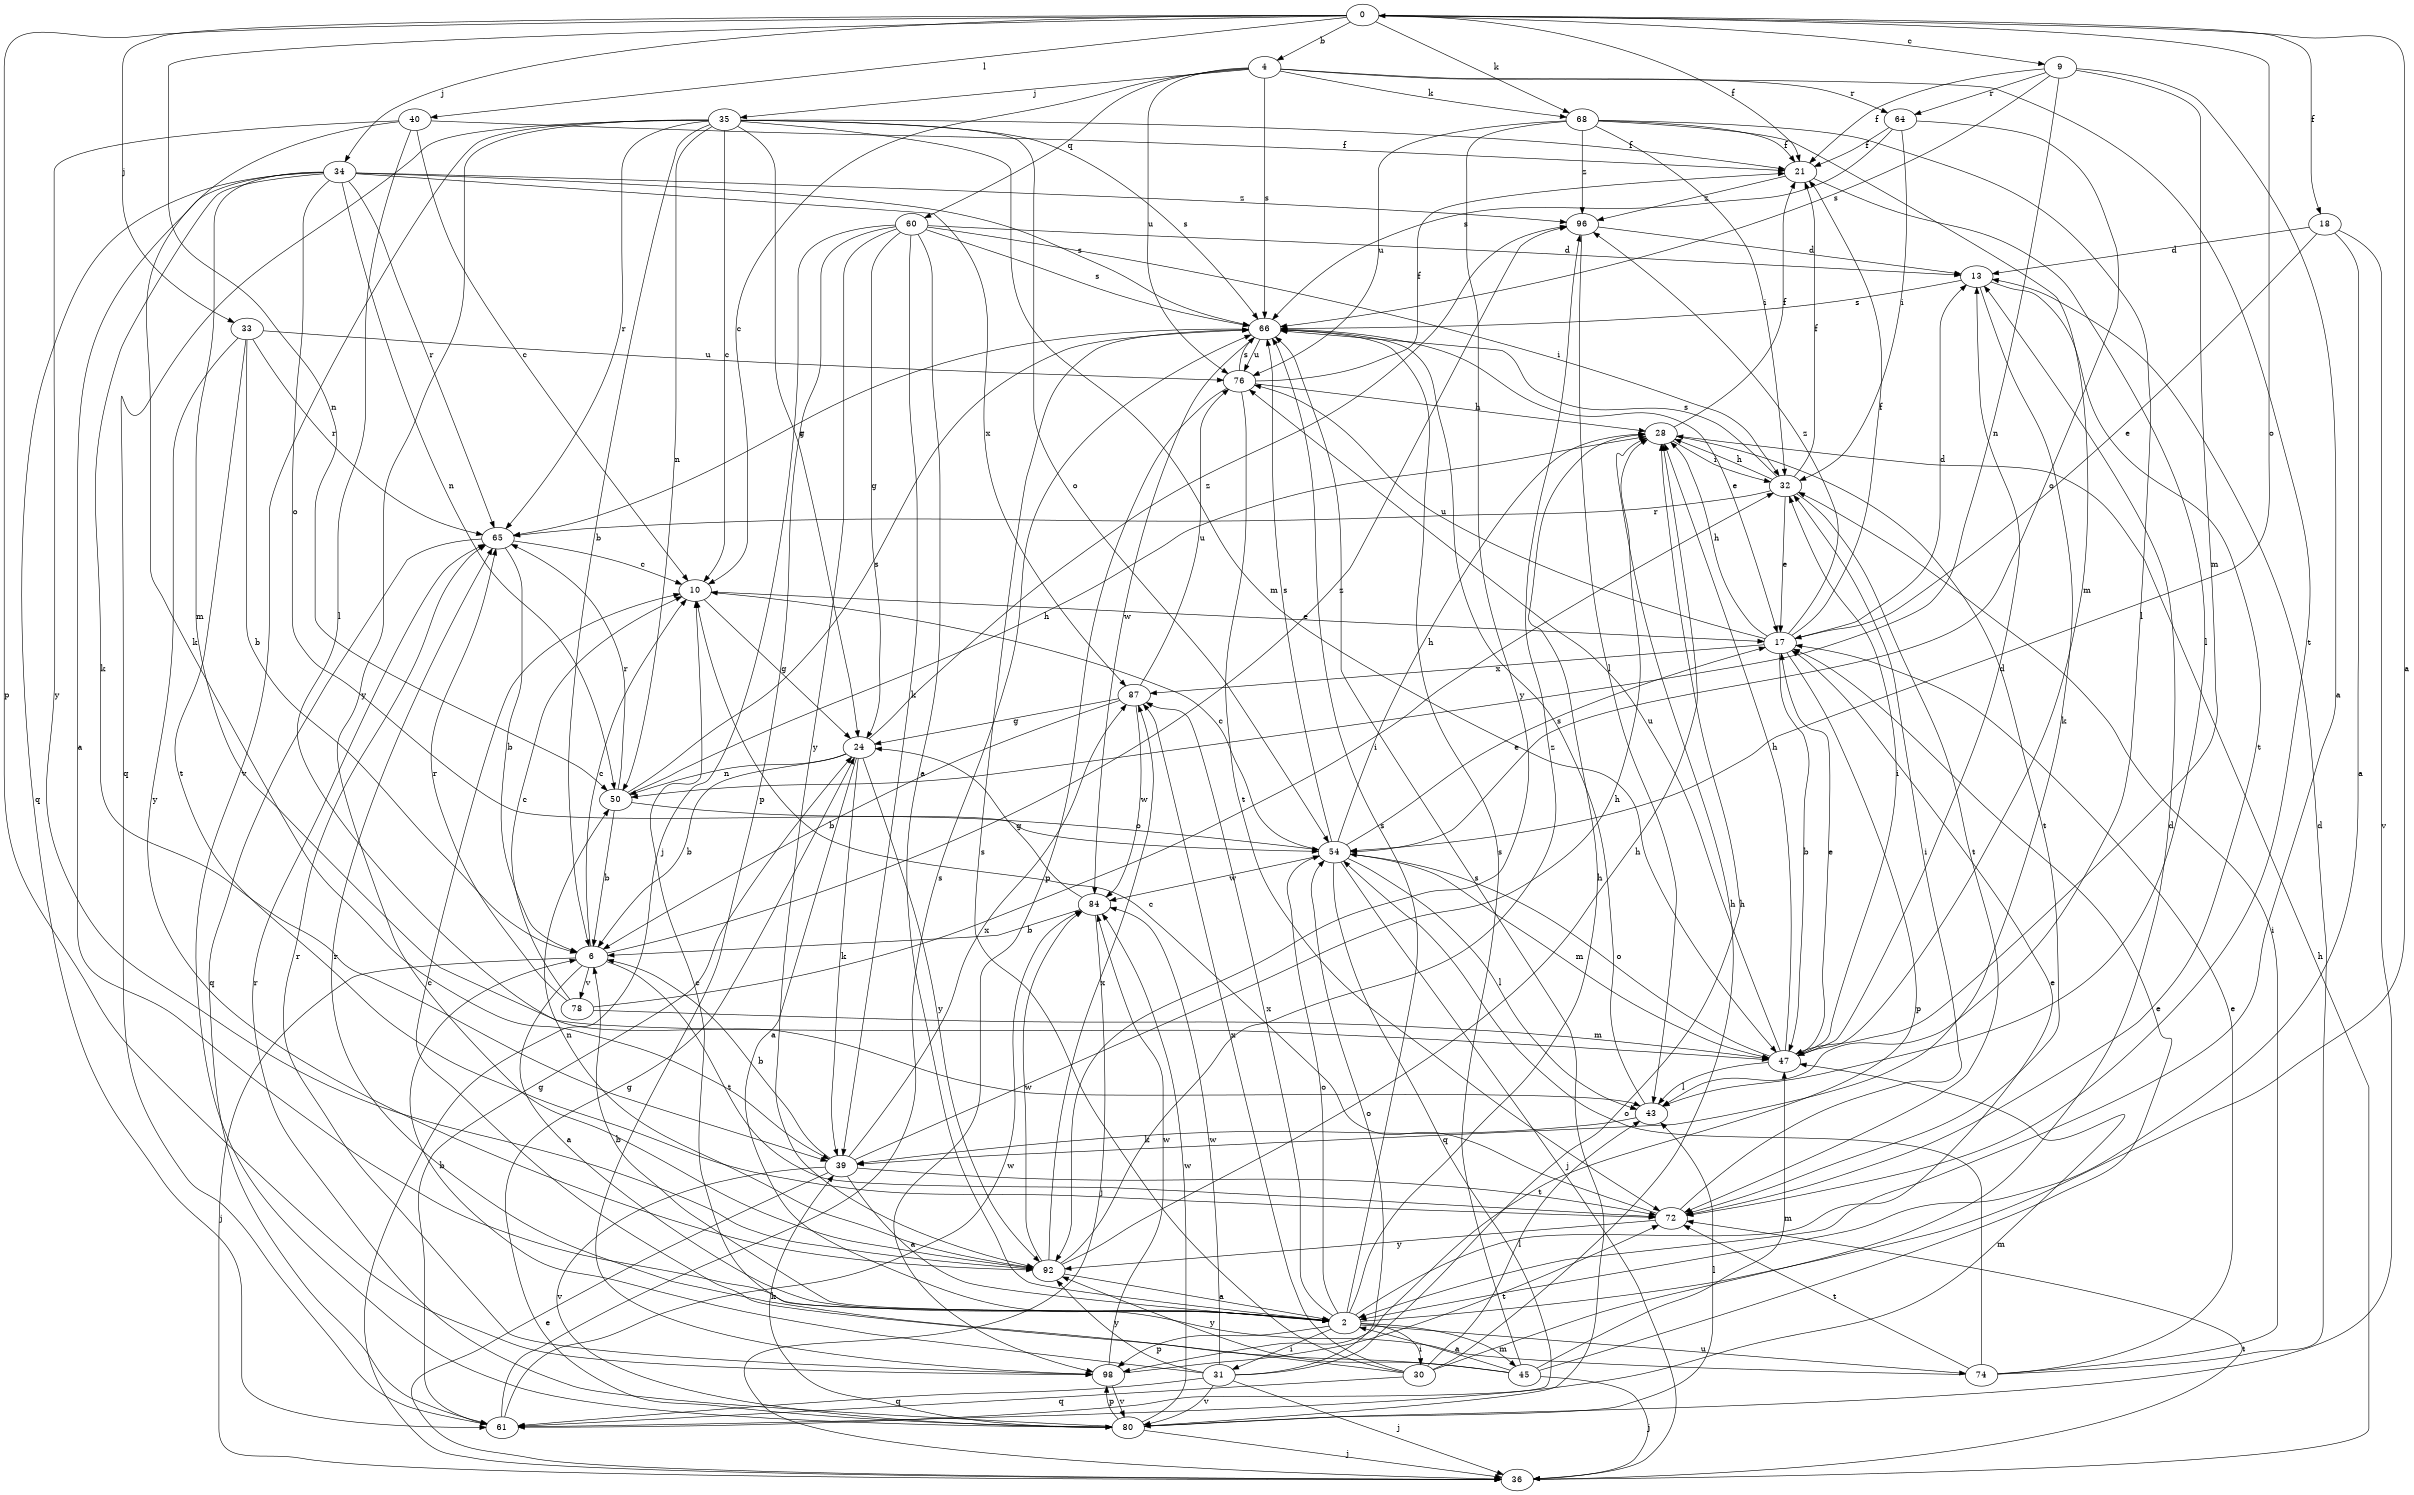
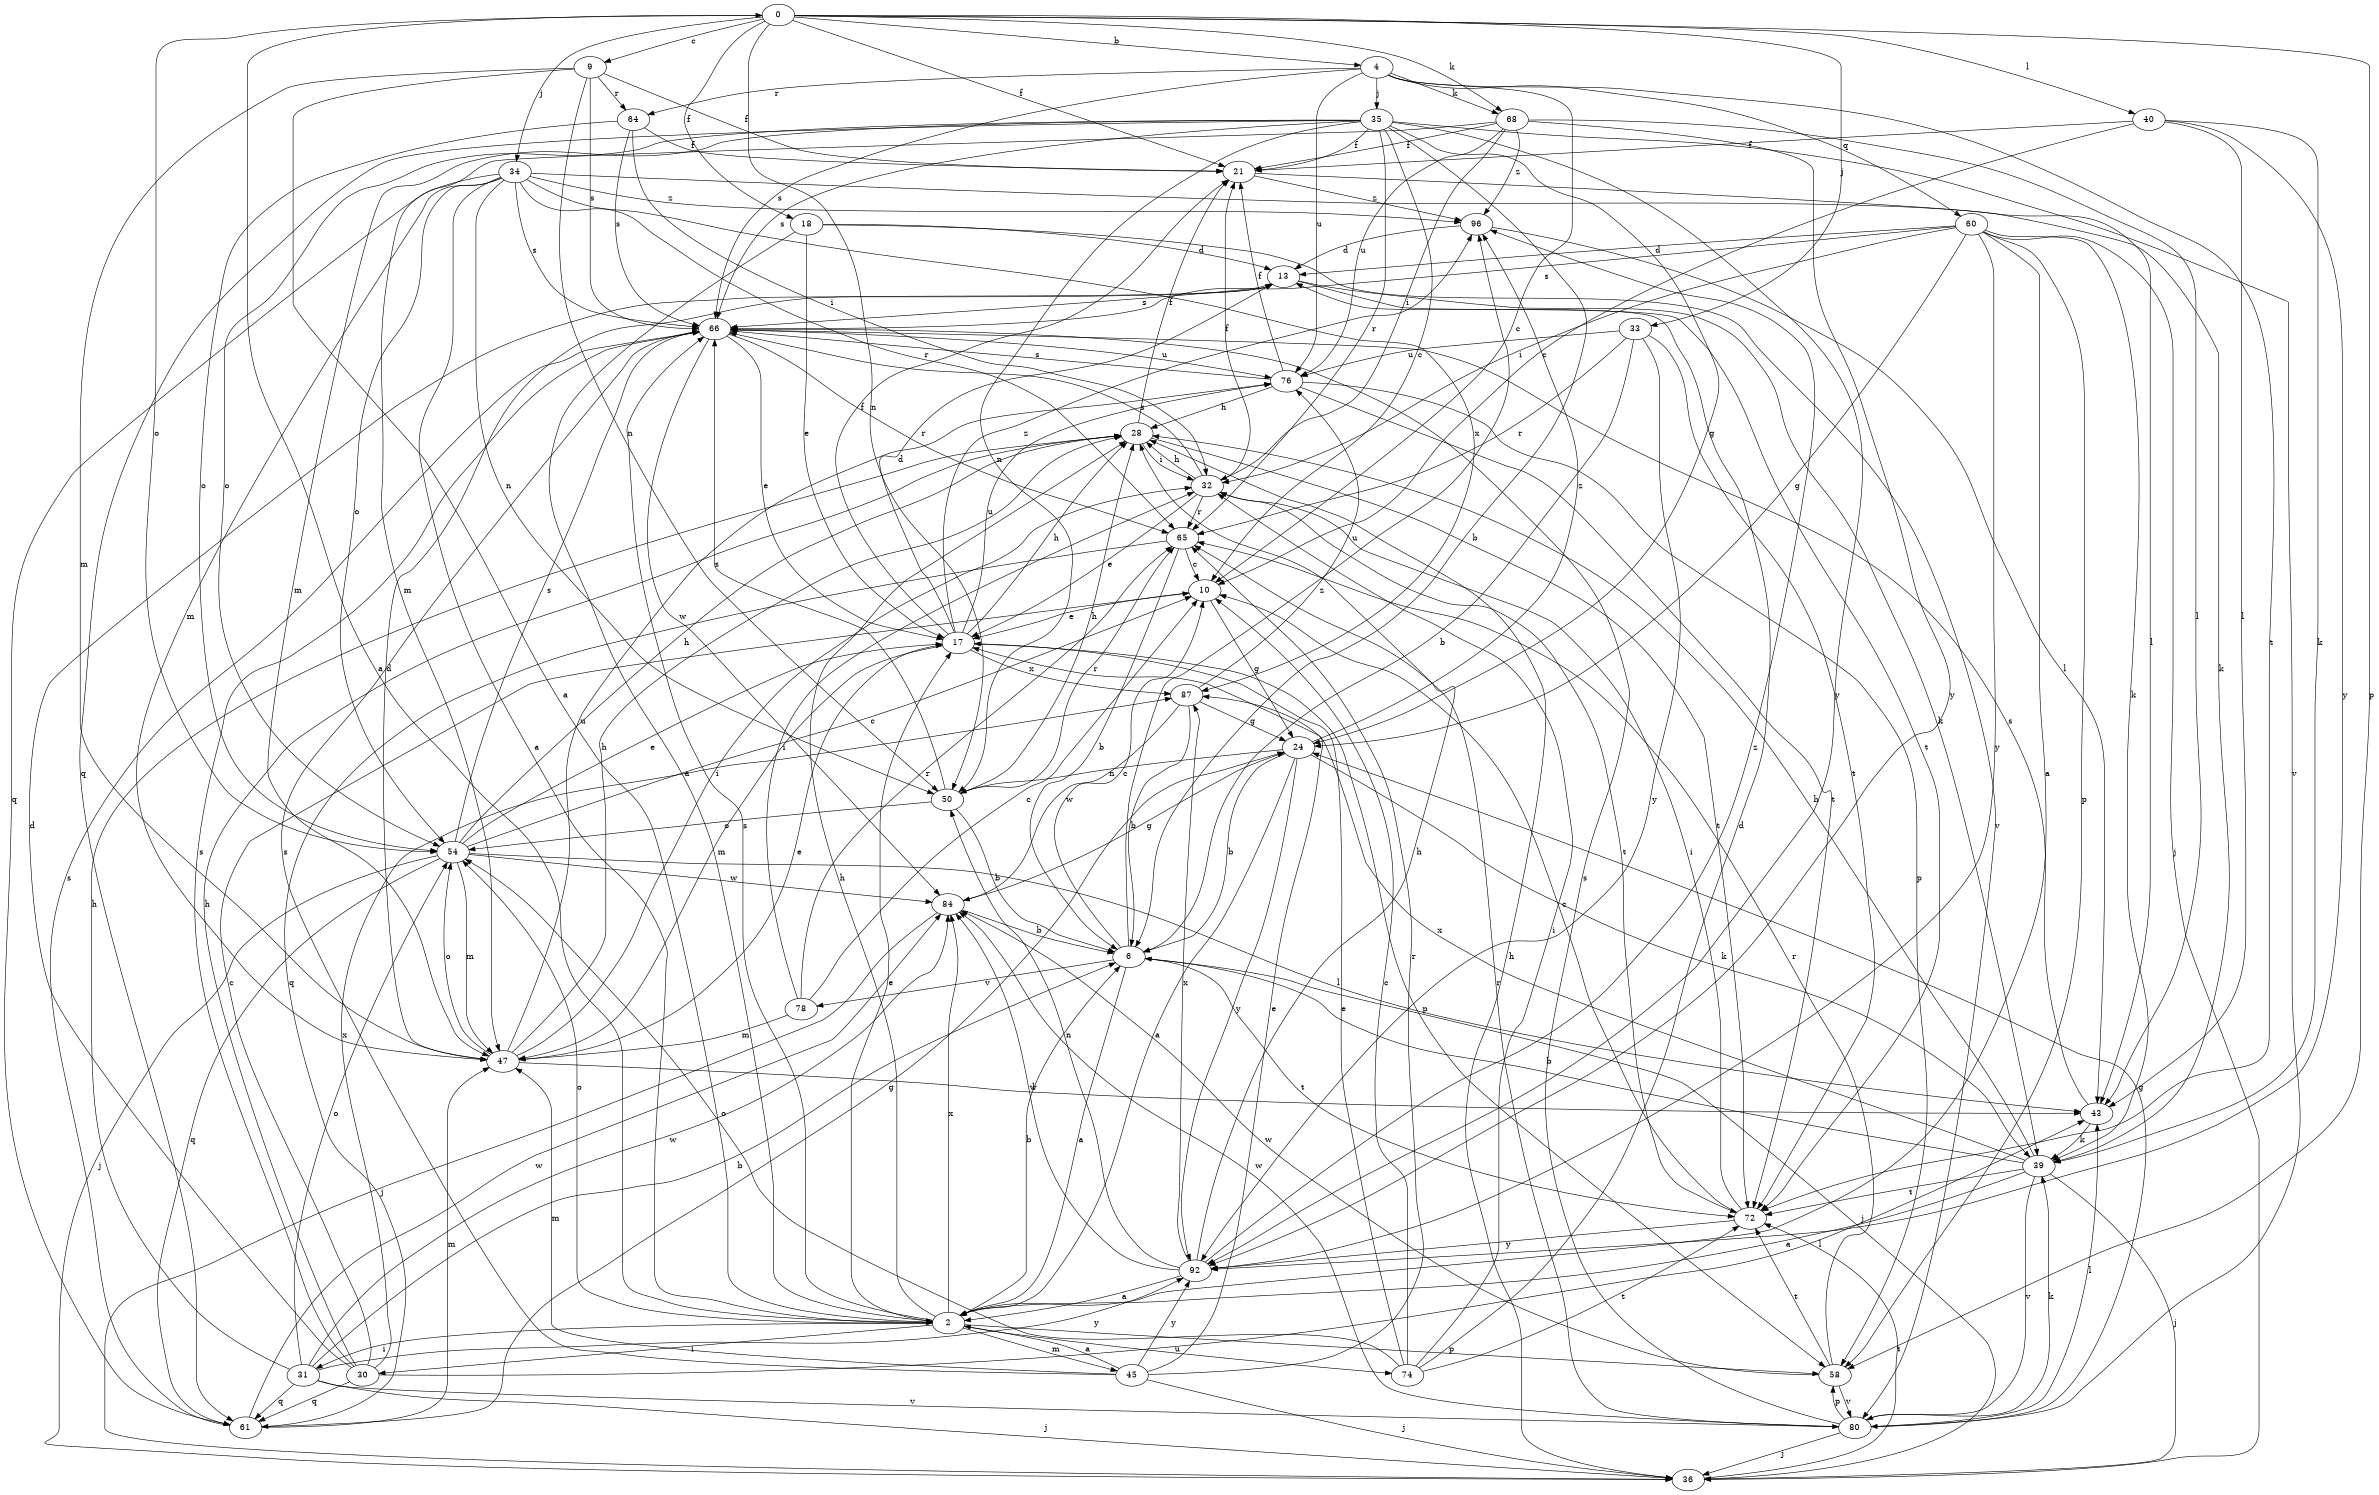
edge "17" -> "47": label "b" -> "m"
edge "2" -> "87": now "2" -> "84"
edge "39" -> "36": label "e" -> "j"
node "98": label "98" -> "58"
